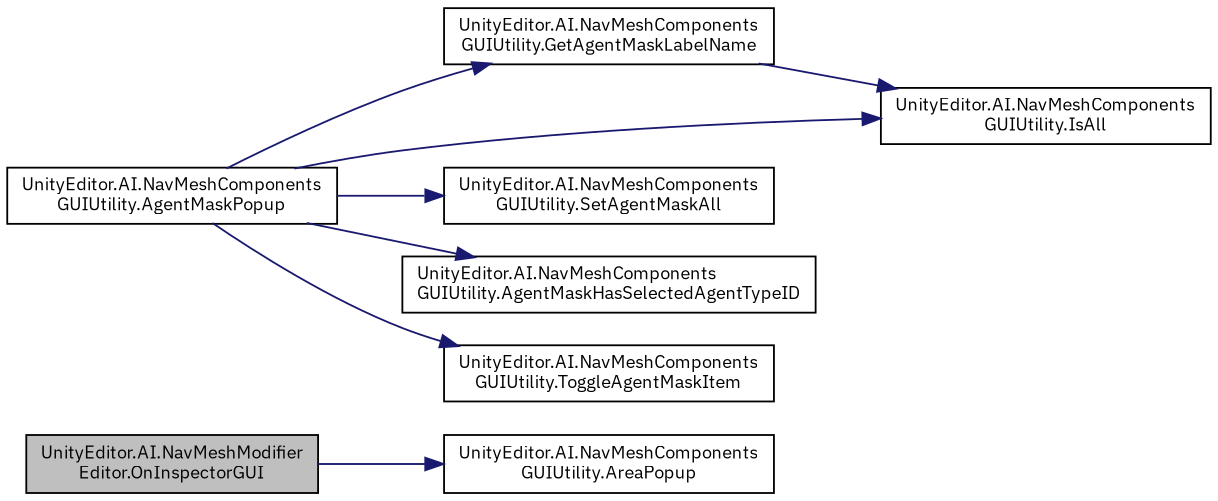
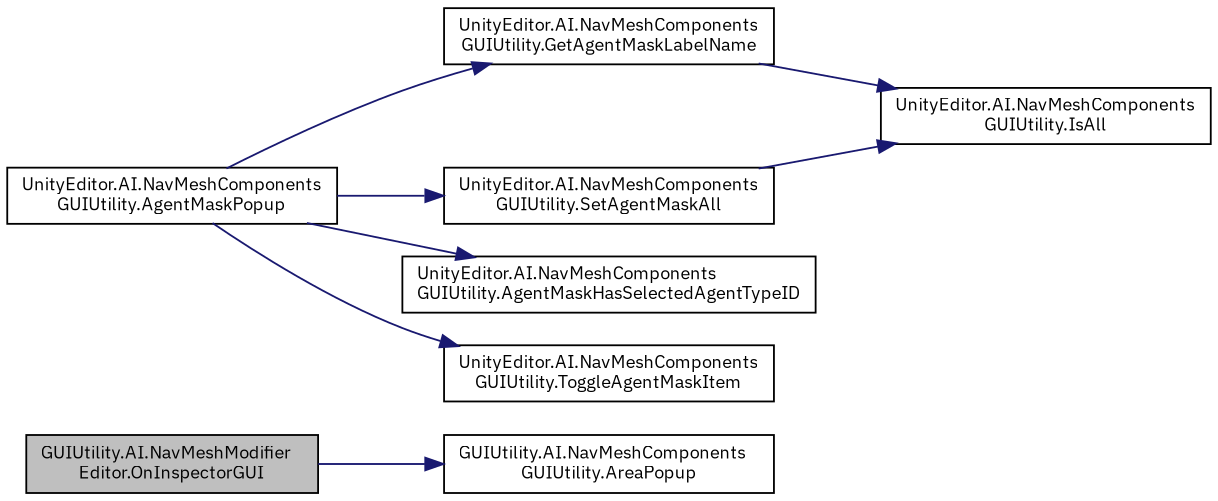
edge "UnityEditor.AI.NavMeshComponents GUIUtility.AgentMaskPopup" -> "UnityEditor.AI.NavMeshComponents GUIUtility.IsAll": now "UnityEditor.AI.NavMeshComponents GUIUtility.SetAgentMaskAll" -> "UnityEditor.AI.NavMeshComponents GUIUtility.IsAll"
node "UnityEditor.AI.NavMeshModifier Editor.OnInspectorGUI": label "UnityEditor.AI.NavMeshModifier Editor.OnInspectorGUI" -> "GUIUtility.AI.NavMeshModifier Editor.OnInspectorGUI"
node "UnityEditor.AI.NavMeshComponents GUIUtility.AreaPopup": label "UnityEditor.AI.NavMeshComponents GUIUtility.AreaPopup" -> "GUIUtility.AI.NavMeshComponents GUIUtility.AreaPopup"
